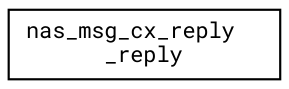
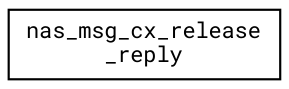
node "nas_msg_cx_reply _reply": label "nas_msg_cx_reply _reply" -> "nas_msg_cx_release _reply"
